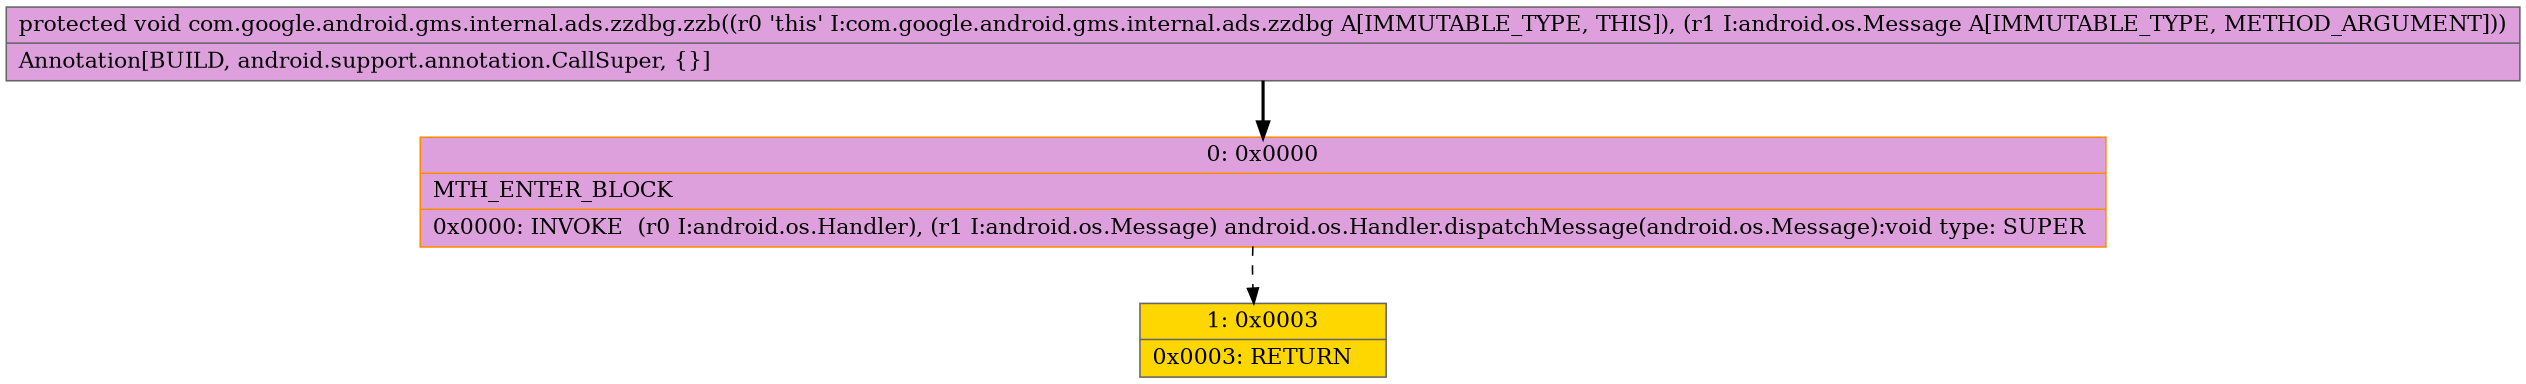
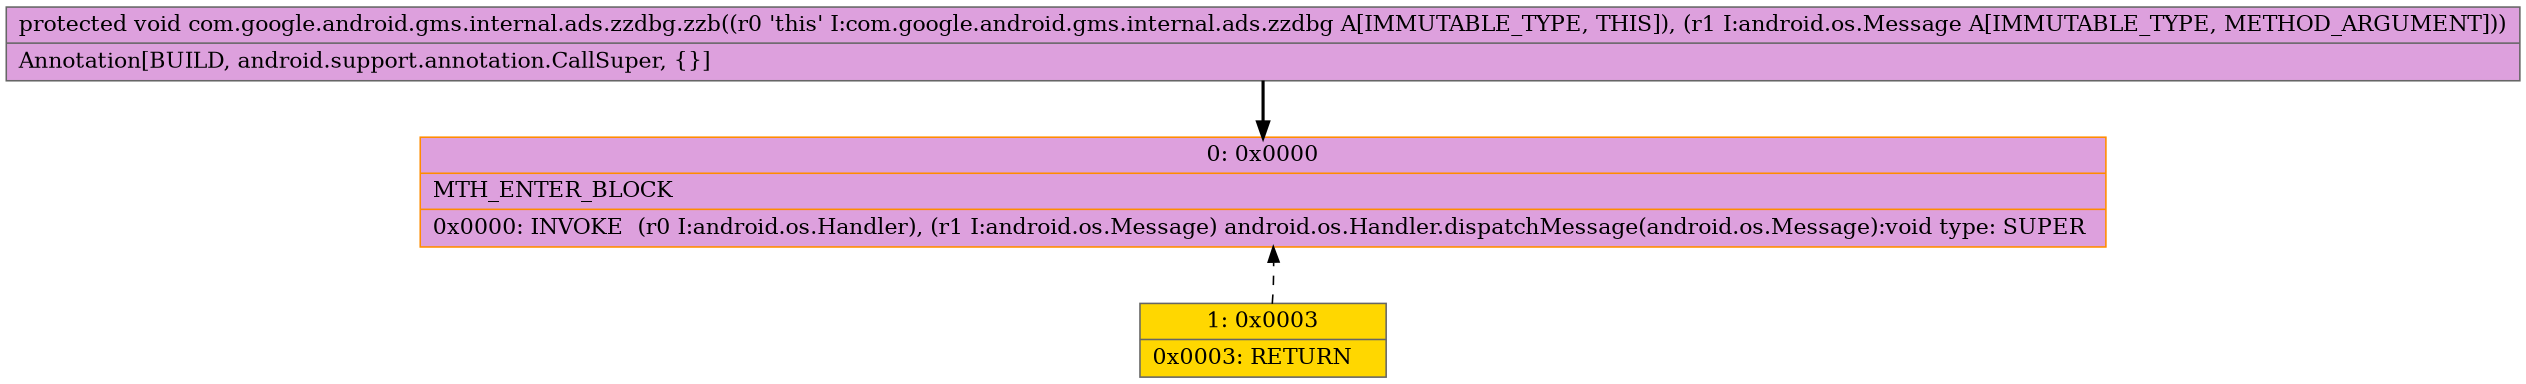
edge "0: 0x0000" -> "1: 0x0003": reversed
